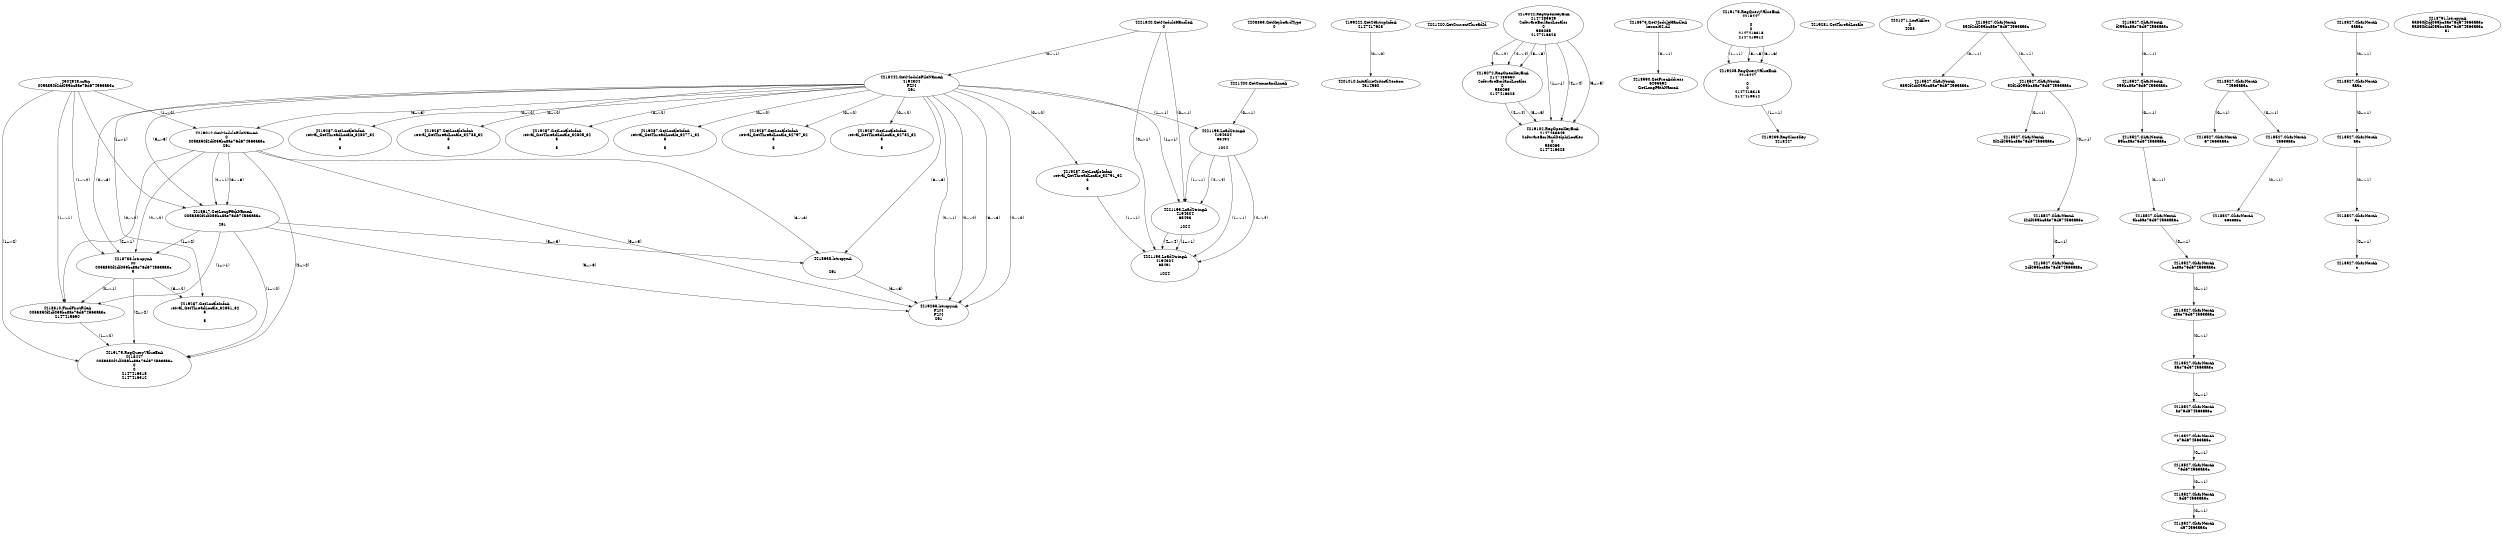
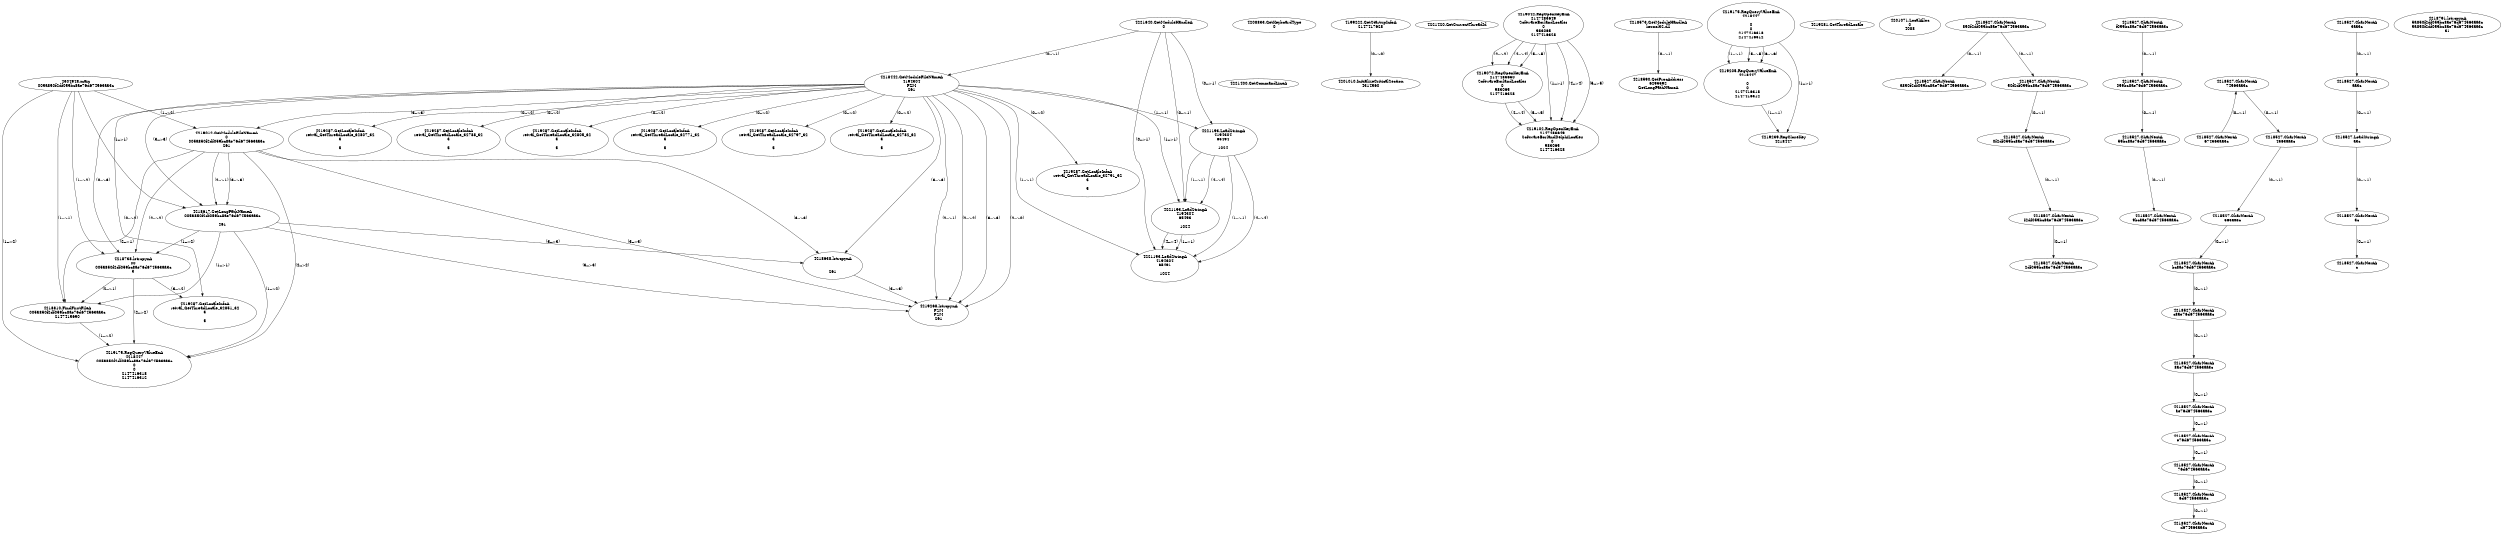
edge "4219175.RegQueryValueExA 4218447 0 0 2147416318 2147416312" -> "4219239.RegCloseKey 4218447": added, label "(1-->1)"
edge "4221400.GetCommandLineA" -> "4221193.LoadStringA 4194304 65494 1024": now "4221640.GetModuleHandleA 0" -> "4221193.LoadStringA 4194304 65494 1024"
edge "4218527.CharNextA 74563aa3c" -> "4218527.CharNextA 674563aa3c": reversed
node "4218527.CharNextA a3c": label "4218527.CharNextA a3c" -> "4218527.LoadStringA a3c"
edge "4218527.CharNextA 50f2df059bc8ae76d674563aa3c" -> "4218527.CharNextA f2df059bc8ae76d674563aa3c": now "4218527.CharNextA 0f2df059bc8ae76d674563aa3c" -> "4218527.CharNextA f2df059bc8ae76d674563aa3c"
edge "4219287.GetLocaleInfoA retval_GetThreadLocale_32791_32 3 5" -> "4221193.LoadStringA 4194304 65491 1024": now "4218442.GetModuleFileNameA 4194304 PZM 261" -> "4221193.LoadStringA 4194304 65491 1024"
edge "4218527.CharNextA 9bc8ae76d674563aa3c" -> "4218527.CharNextA bc8ae76d674563aa3c": now "4218527.CharNextA 563aa3c" -> "4218527.CharNextA bc8ae76d674563aa3c"
edge "4218527.CharNextA ae76d674563aa3c" -> "4218527.CharNextA e76d674563aa3c": added, label "(0-->1)"
